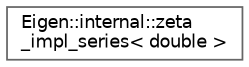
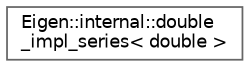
node "Eigen::internal::zeta _impl_series< double >": label "Eigen::internal::zeta _impl_series< double >" -> "Eigen::internal::double _impl_series< double >"
